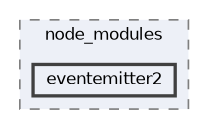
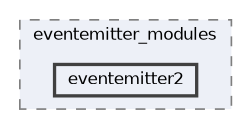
cluster "node_modules": label "node_modules" -> "eventemitter_modules"
